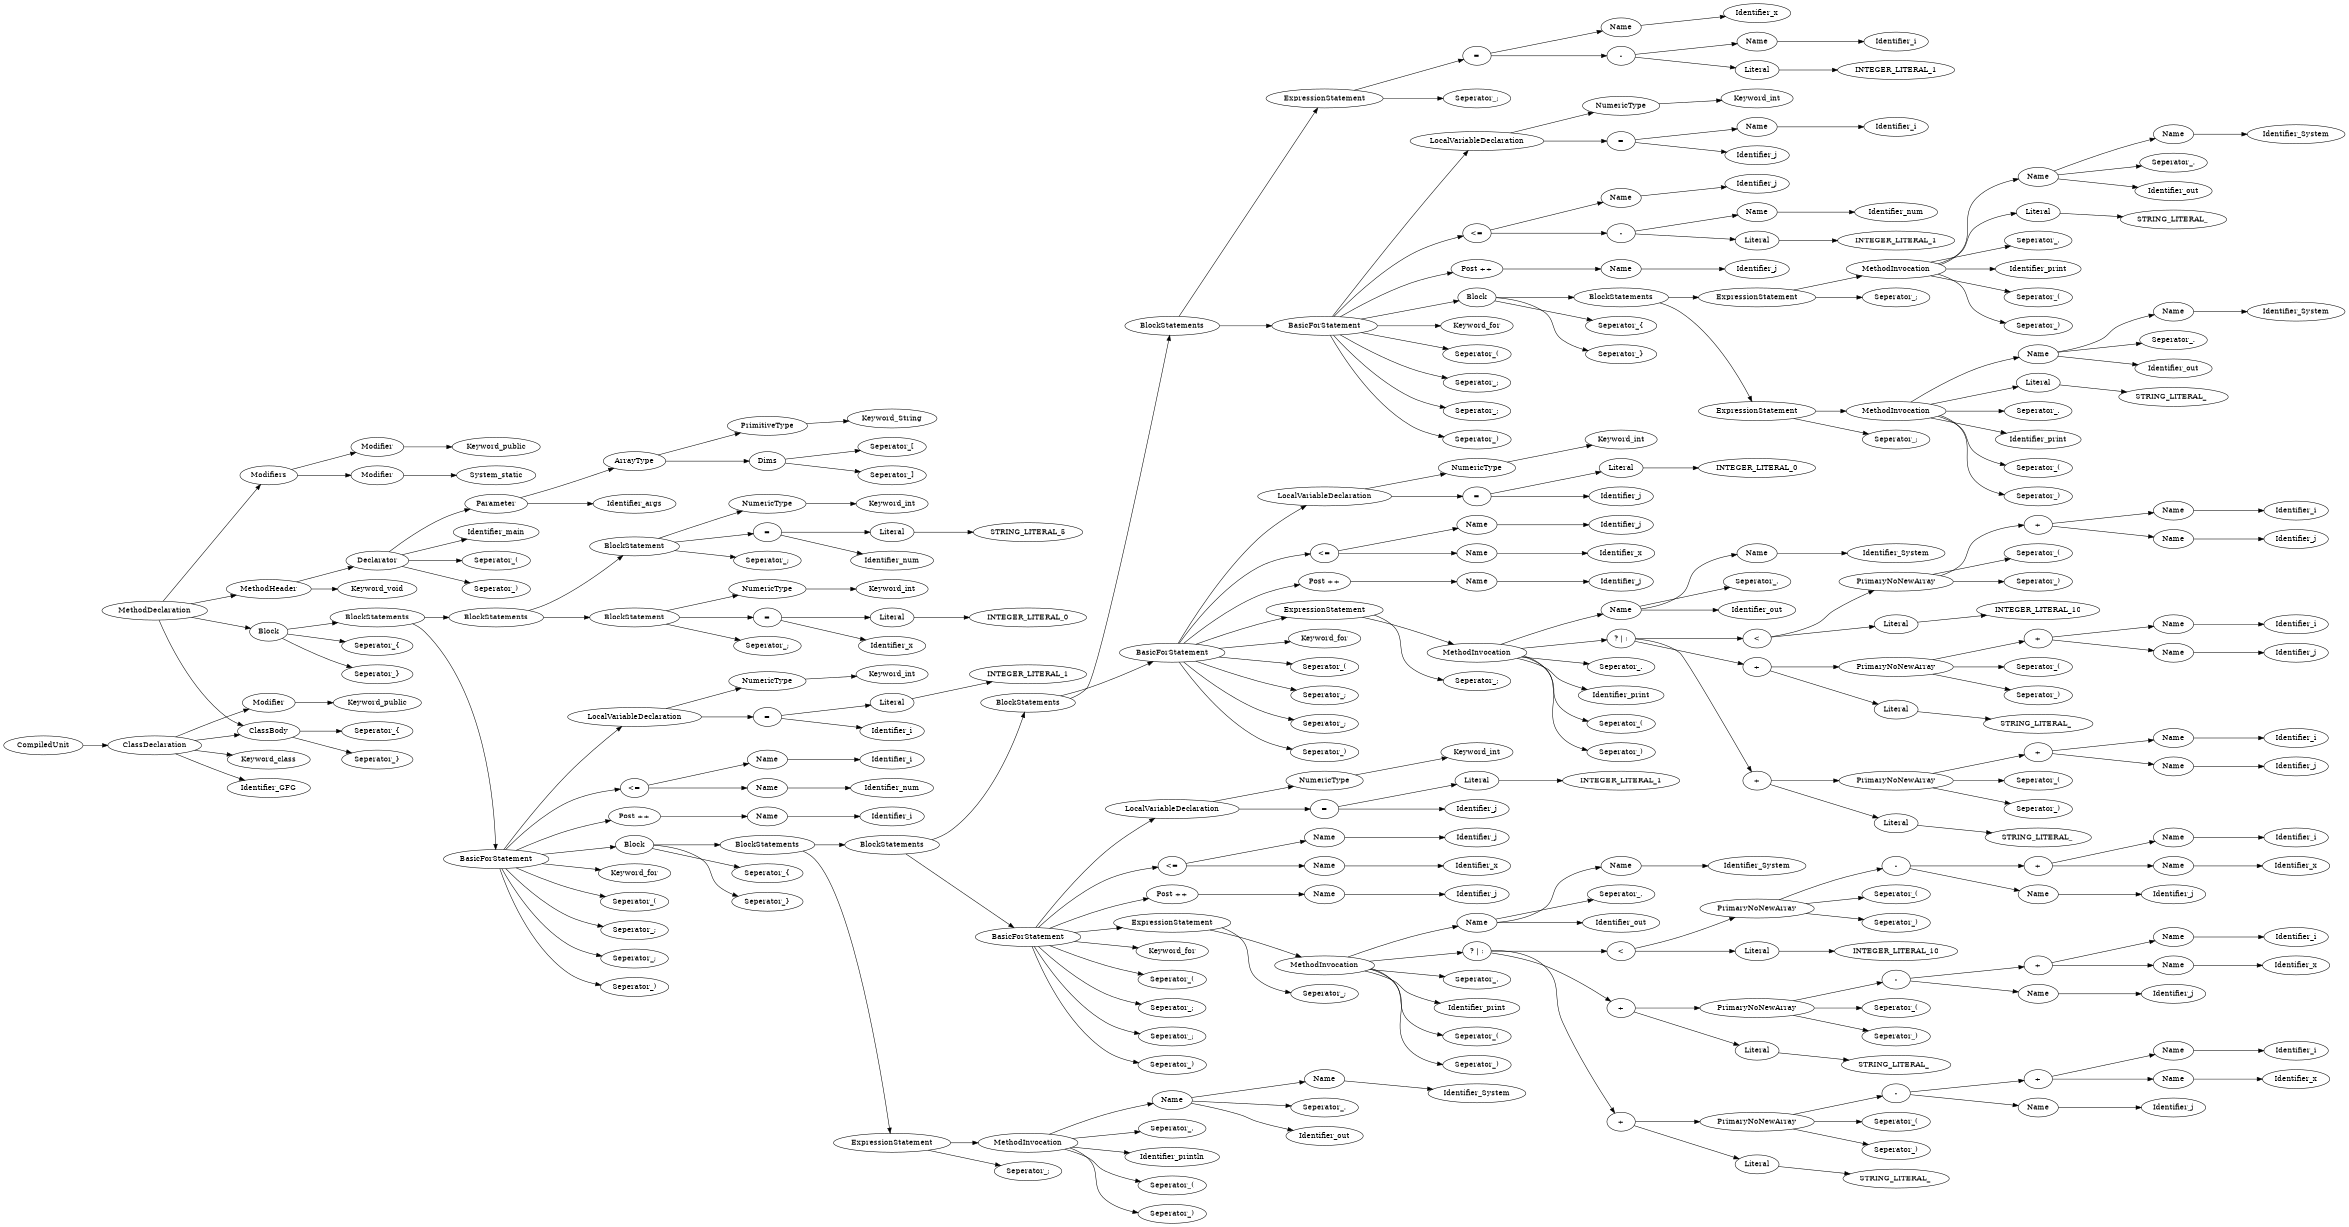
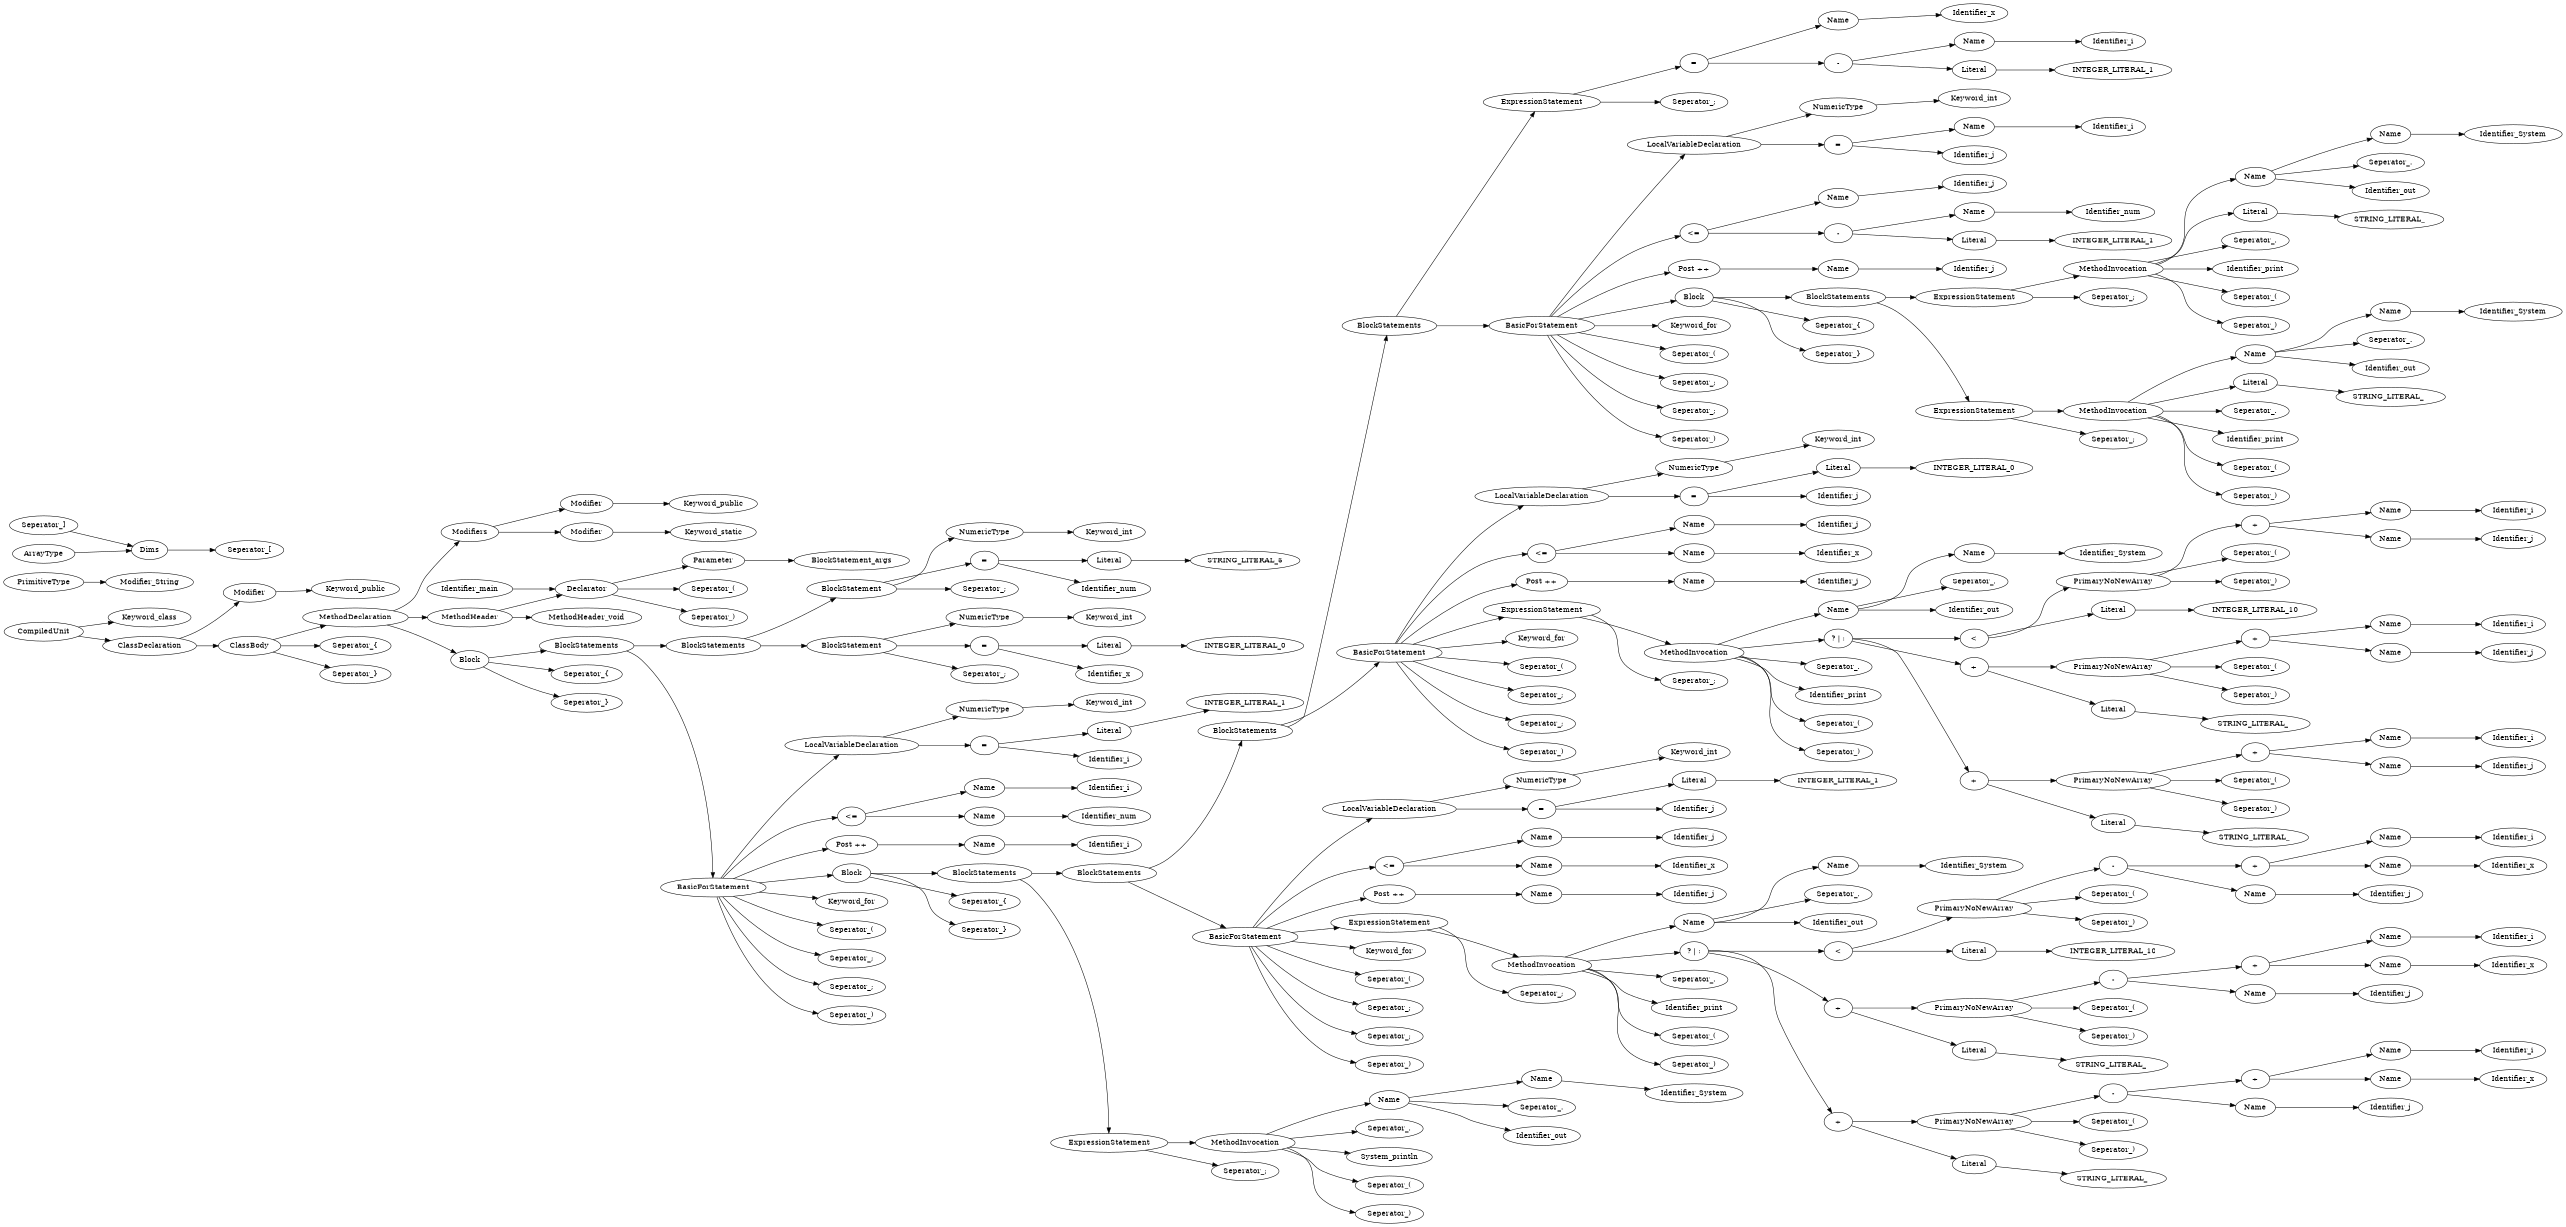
node "Keyword_String": label "Keyword_String" -> "Modifier_String"
edge "ArrayType" -> "PrimitiveType": removed
edge "Dims" -> "Seperator_]": reversed
node "System_static": label "System_static" -> "Keyword_static"
edge "Parameter" -> "ArrayType": removed
node "Identifier_args": label "Identifier_args" -> "BlockStatement_args"
edge "Declarator" -> "Identifier_main": reversed
node "Keyword_void": label "Keyword_void" -> "MethodHeader_void"
edge "MethodDeclaration" -> "ClassBody": reversed
edge "ClassDeclaration" -> "Keyword_class": now "CompiledUnit" -> "Keyword_class"
node "Identifier_GFG": removed
node "Identifier_println": label "Identifier_println" -> "System_println"
